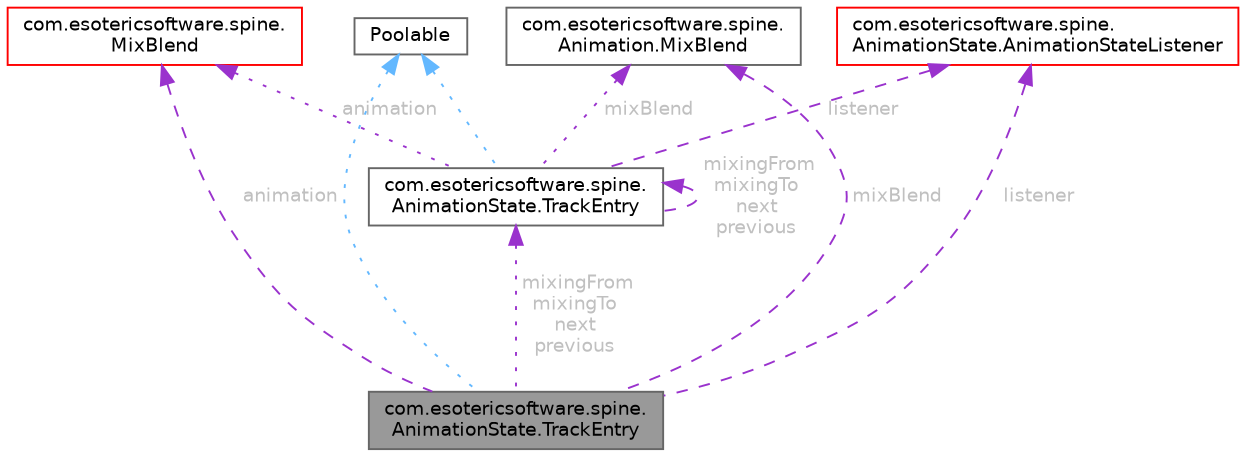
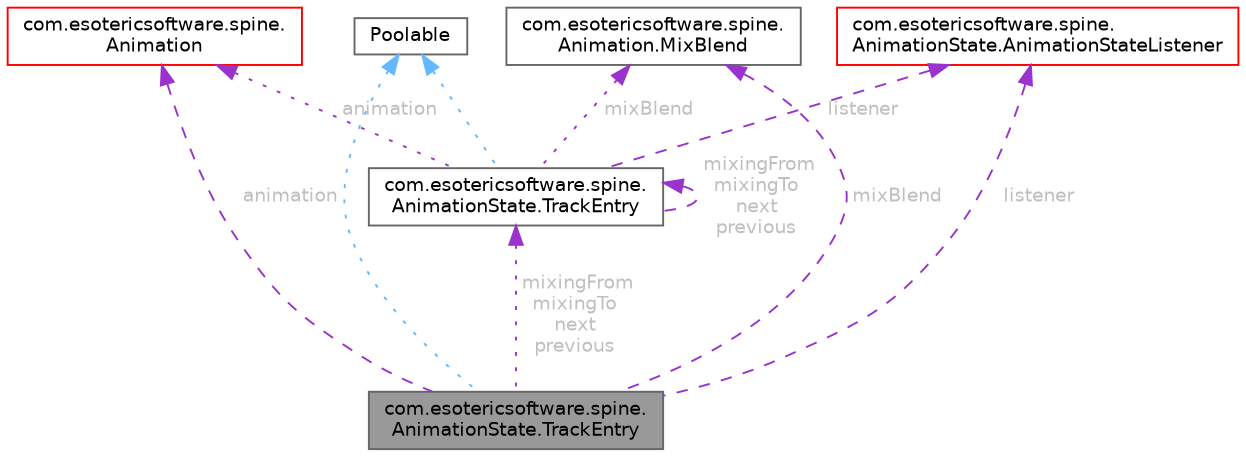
node "com.esotericsoftware.spine. MixBlend": label "com.esotericsoftware.spine. MixBlend" -> "com.esotericsoftware.spine. Animation"
